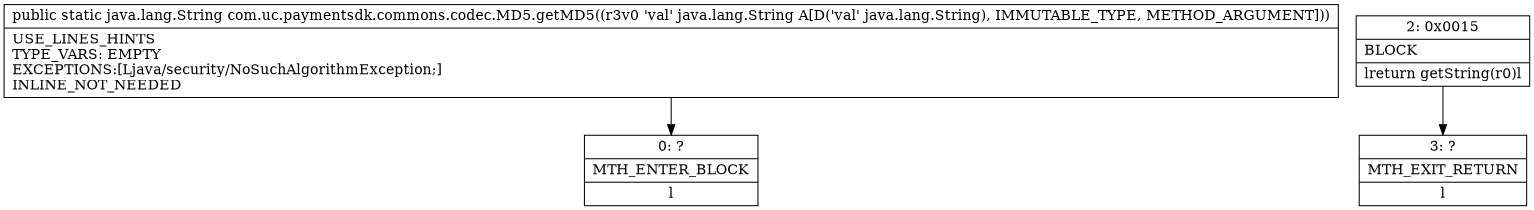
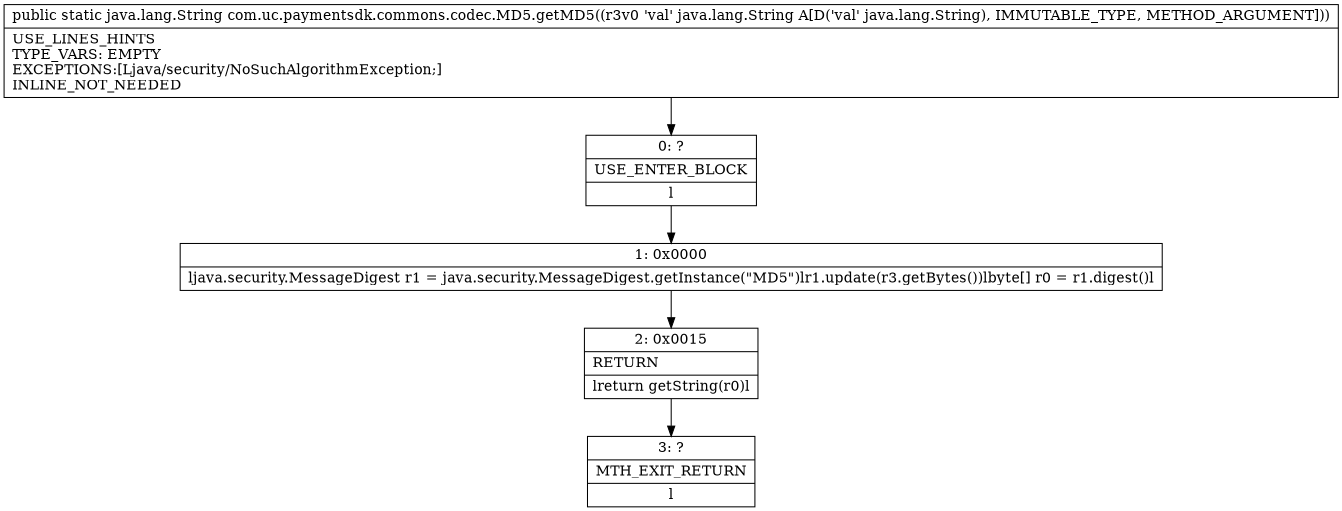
node "2: 0x0015": text "BLOCK" -> "RETURN"
node "0: ?": text "MTH_ENTER_BLOCK" -> "USE_ENTER_BLOCK"
node "1: 0x0000": added
